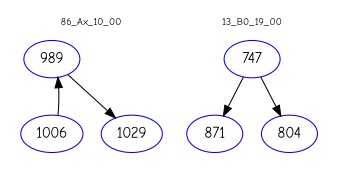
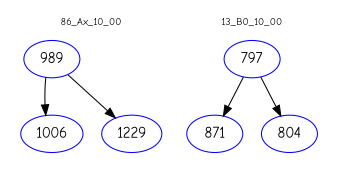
cluster "13_B0_19_00": label "13_B0_19_00" -> "13_B0_10_00"
node "747": label "747" -> "797"
edge "1006" -> "989": reversed
node "1029": label "1029" -> "1229"
